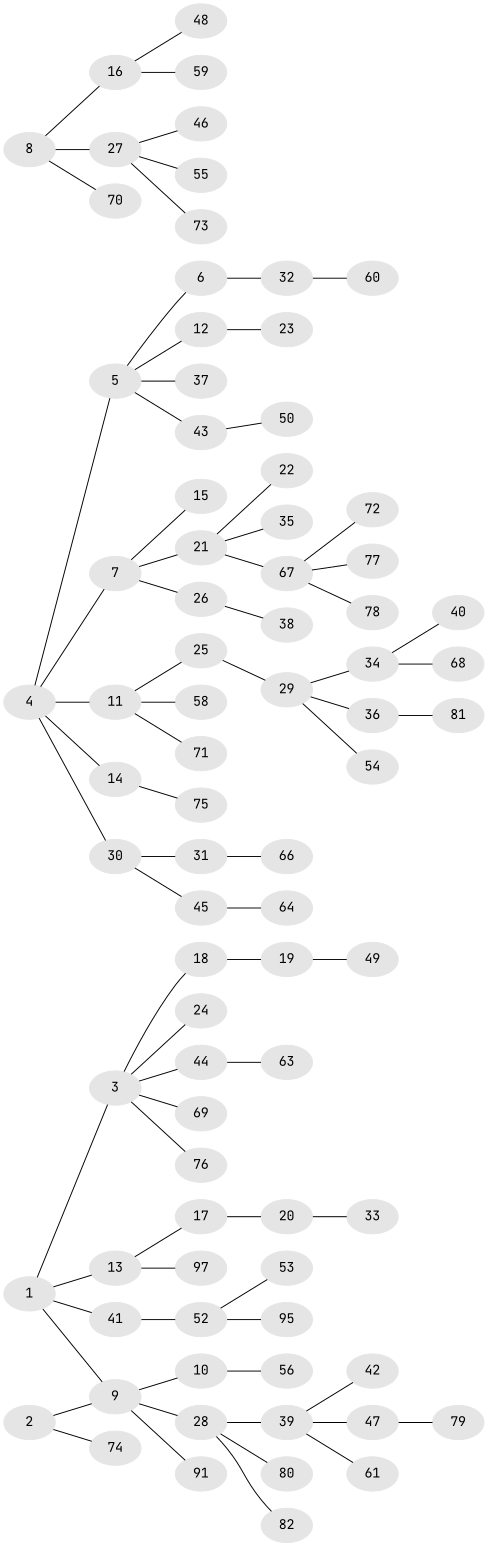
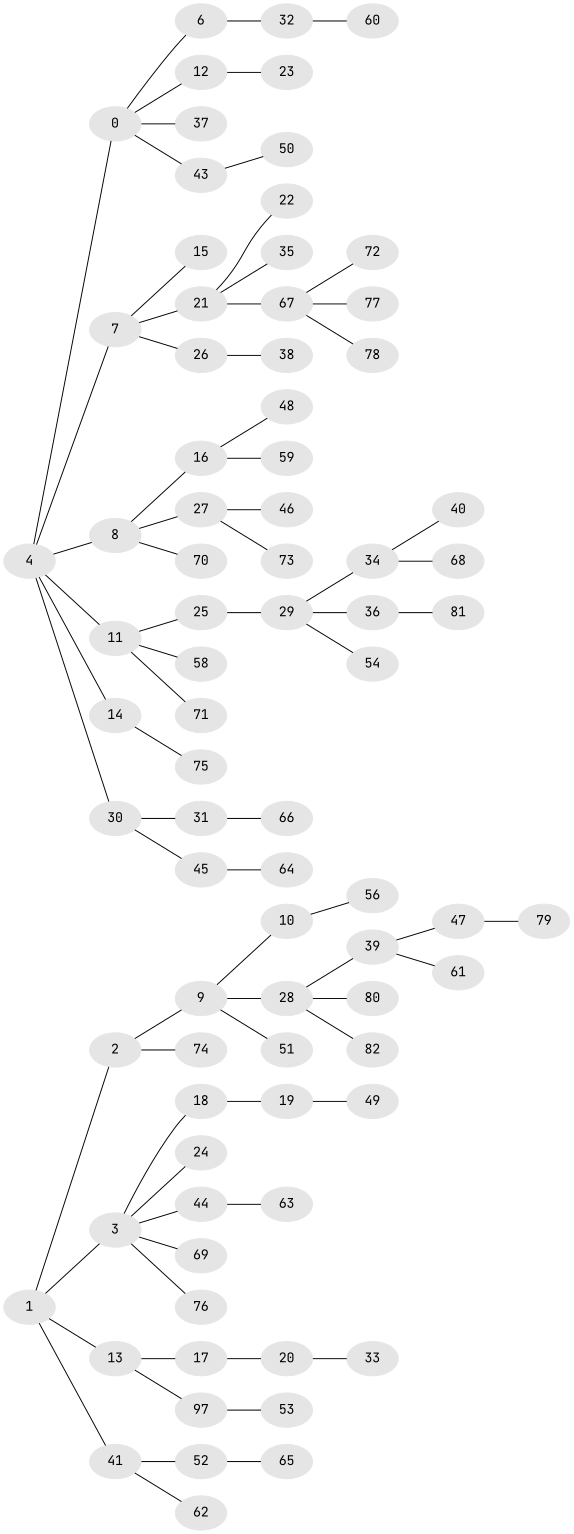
node "55": removed
node "5": label "5" -> "0"
edge "8" -- "4": added
edge "53" -- "52": now "53" -- "97"
node "95": label "95" -> "65"
edge "1" -- "9": now "1" -- "2"
node "42": removed
node "91": label "91" -> "51"
node "62": added
